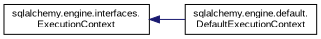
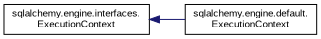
node "sqlalchemy.engine.default. DefaultExecutionContext": label "sqlalchemy.engine.default. DefaultExecutionContext" -> "sqlalchemy.engine.default. ExecutionContext"
